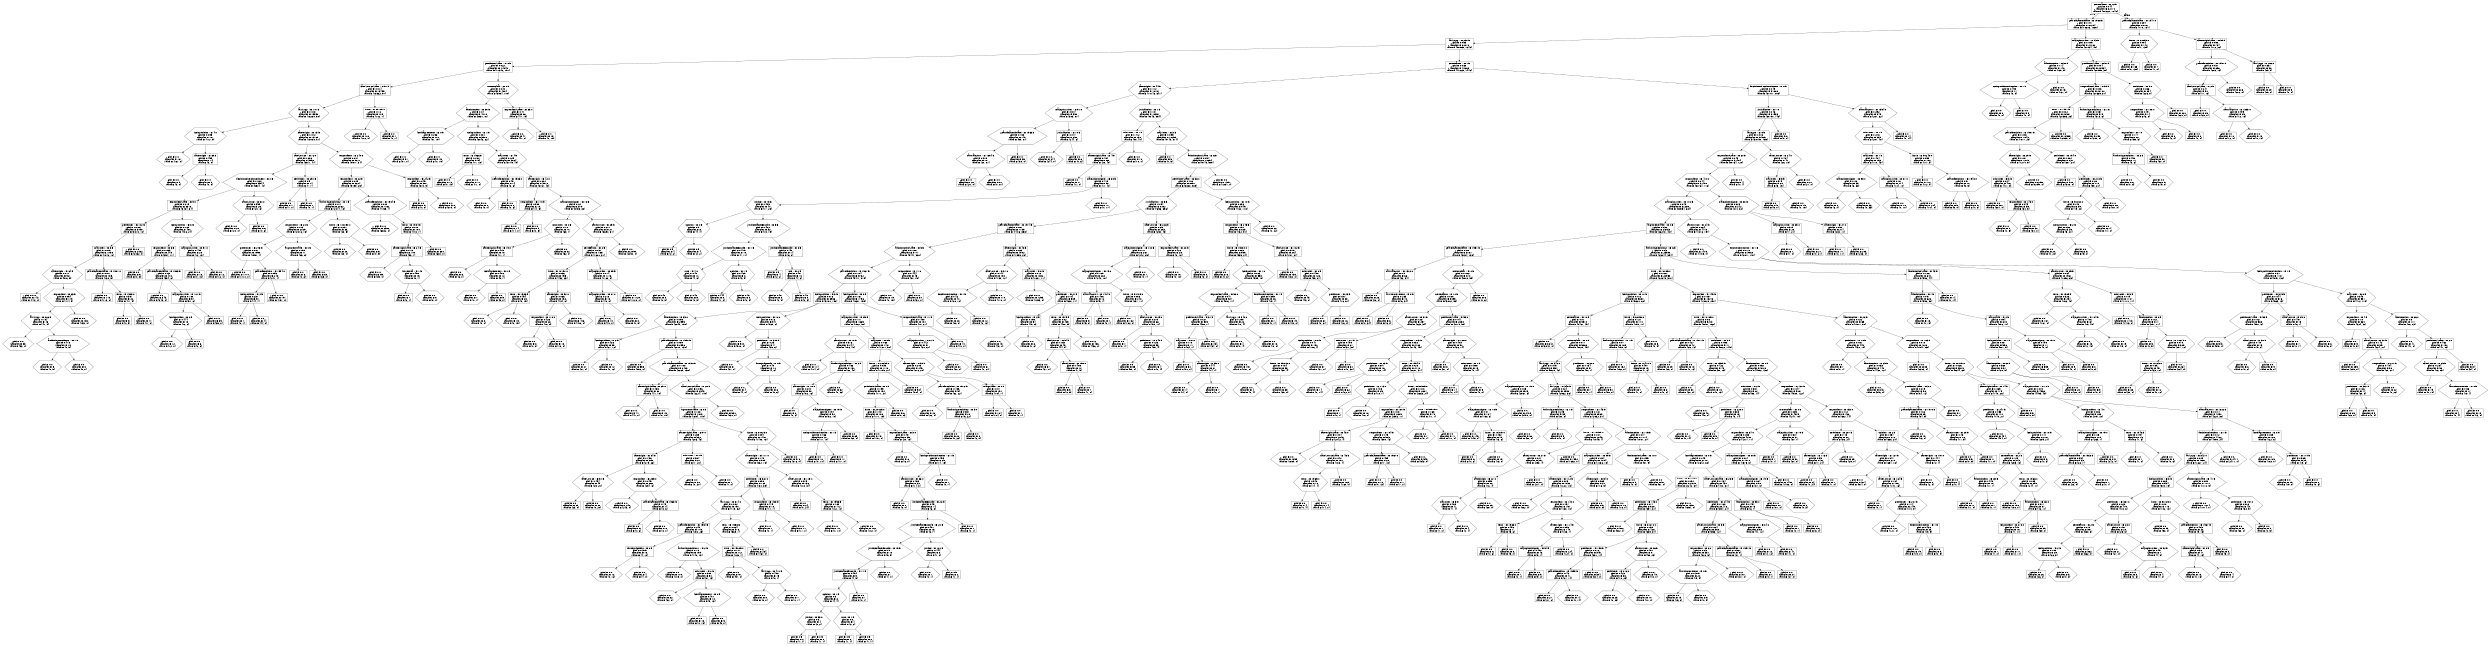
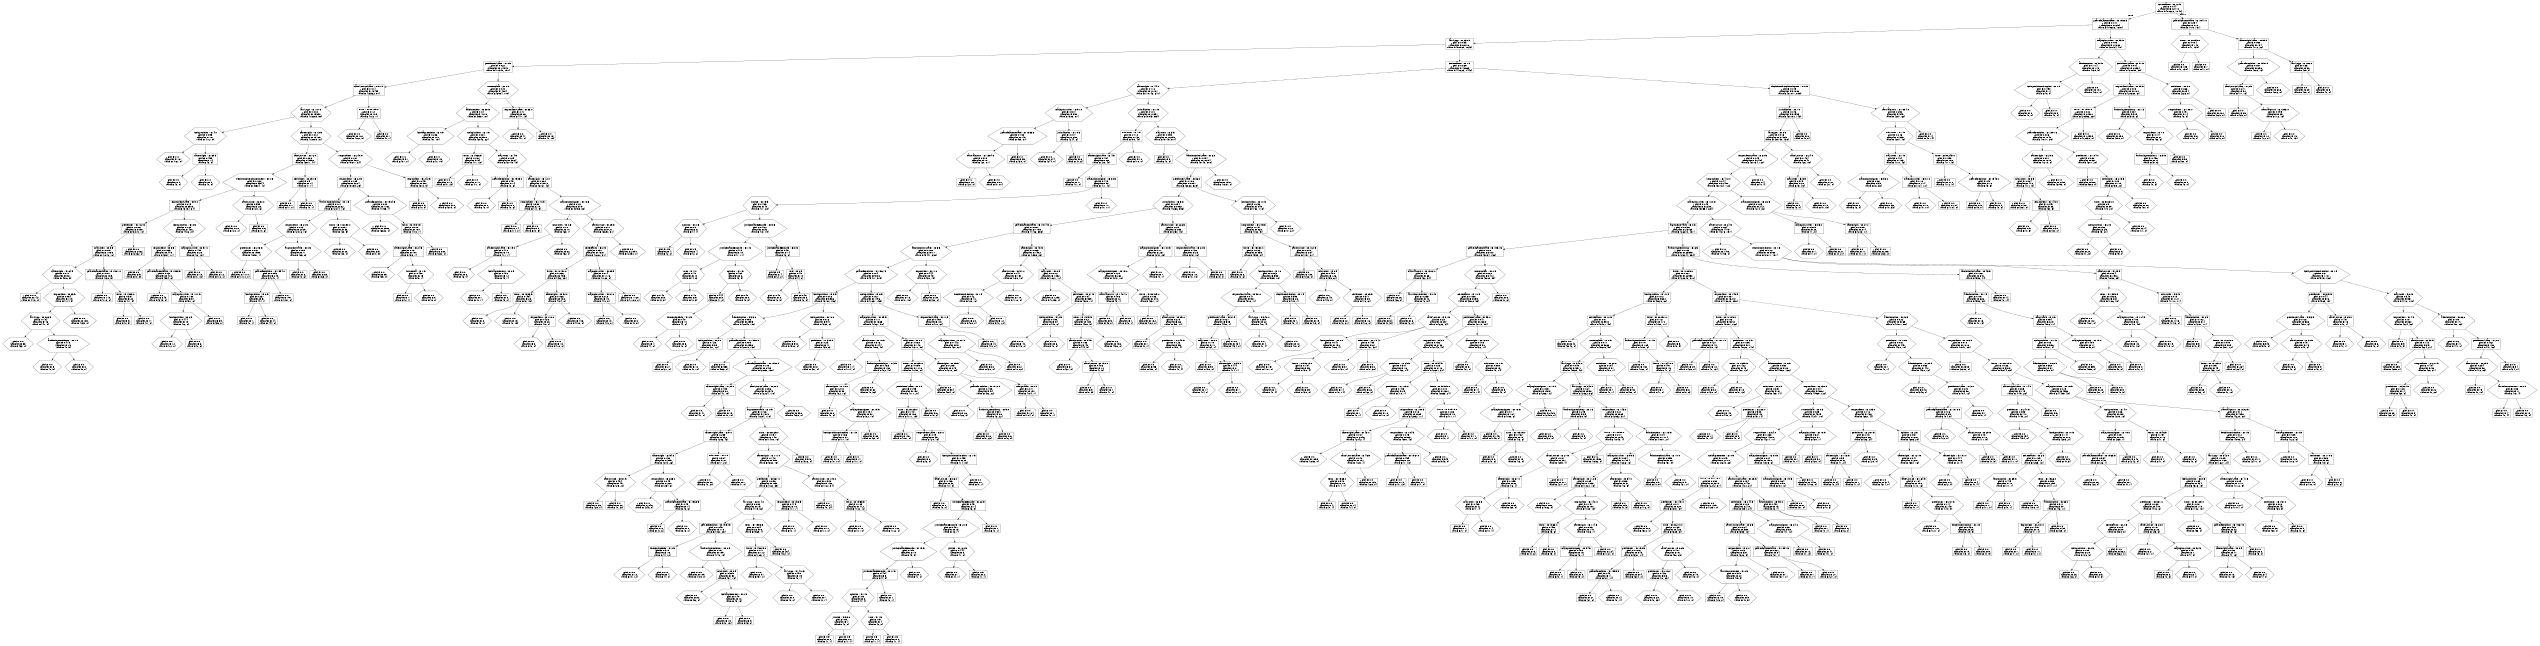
edge "petitioner <= 305.5 gini = 0.25 samples = 41 value = [35, 6]" -> "threeJudgeFdc <= 0.5 gini = 0.48 samples = 10 value = [4, 6]": now "gini = 0.444 samples = 3 value = [1, 2]" -> "threeJudgeFdc <= 0.5 gini = 0.48 samples = 10 value = [4, 6]"
